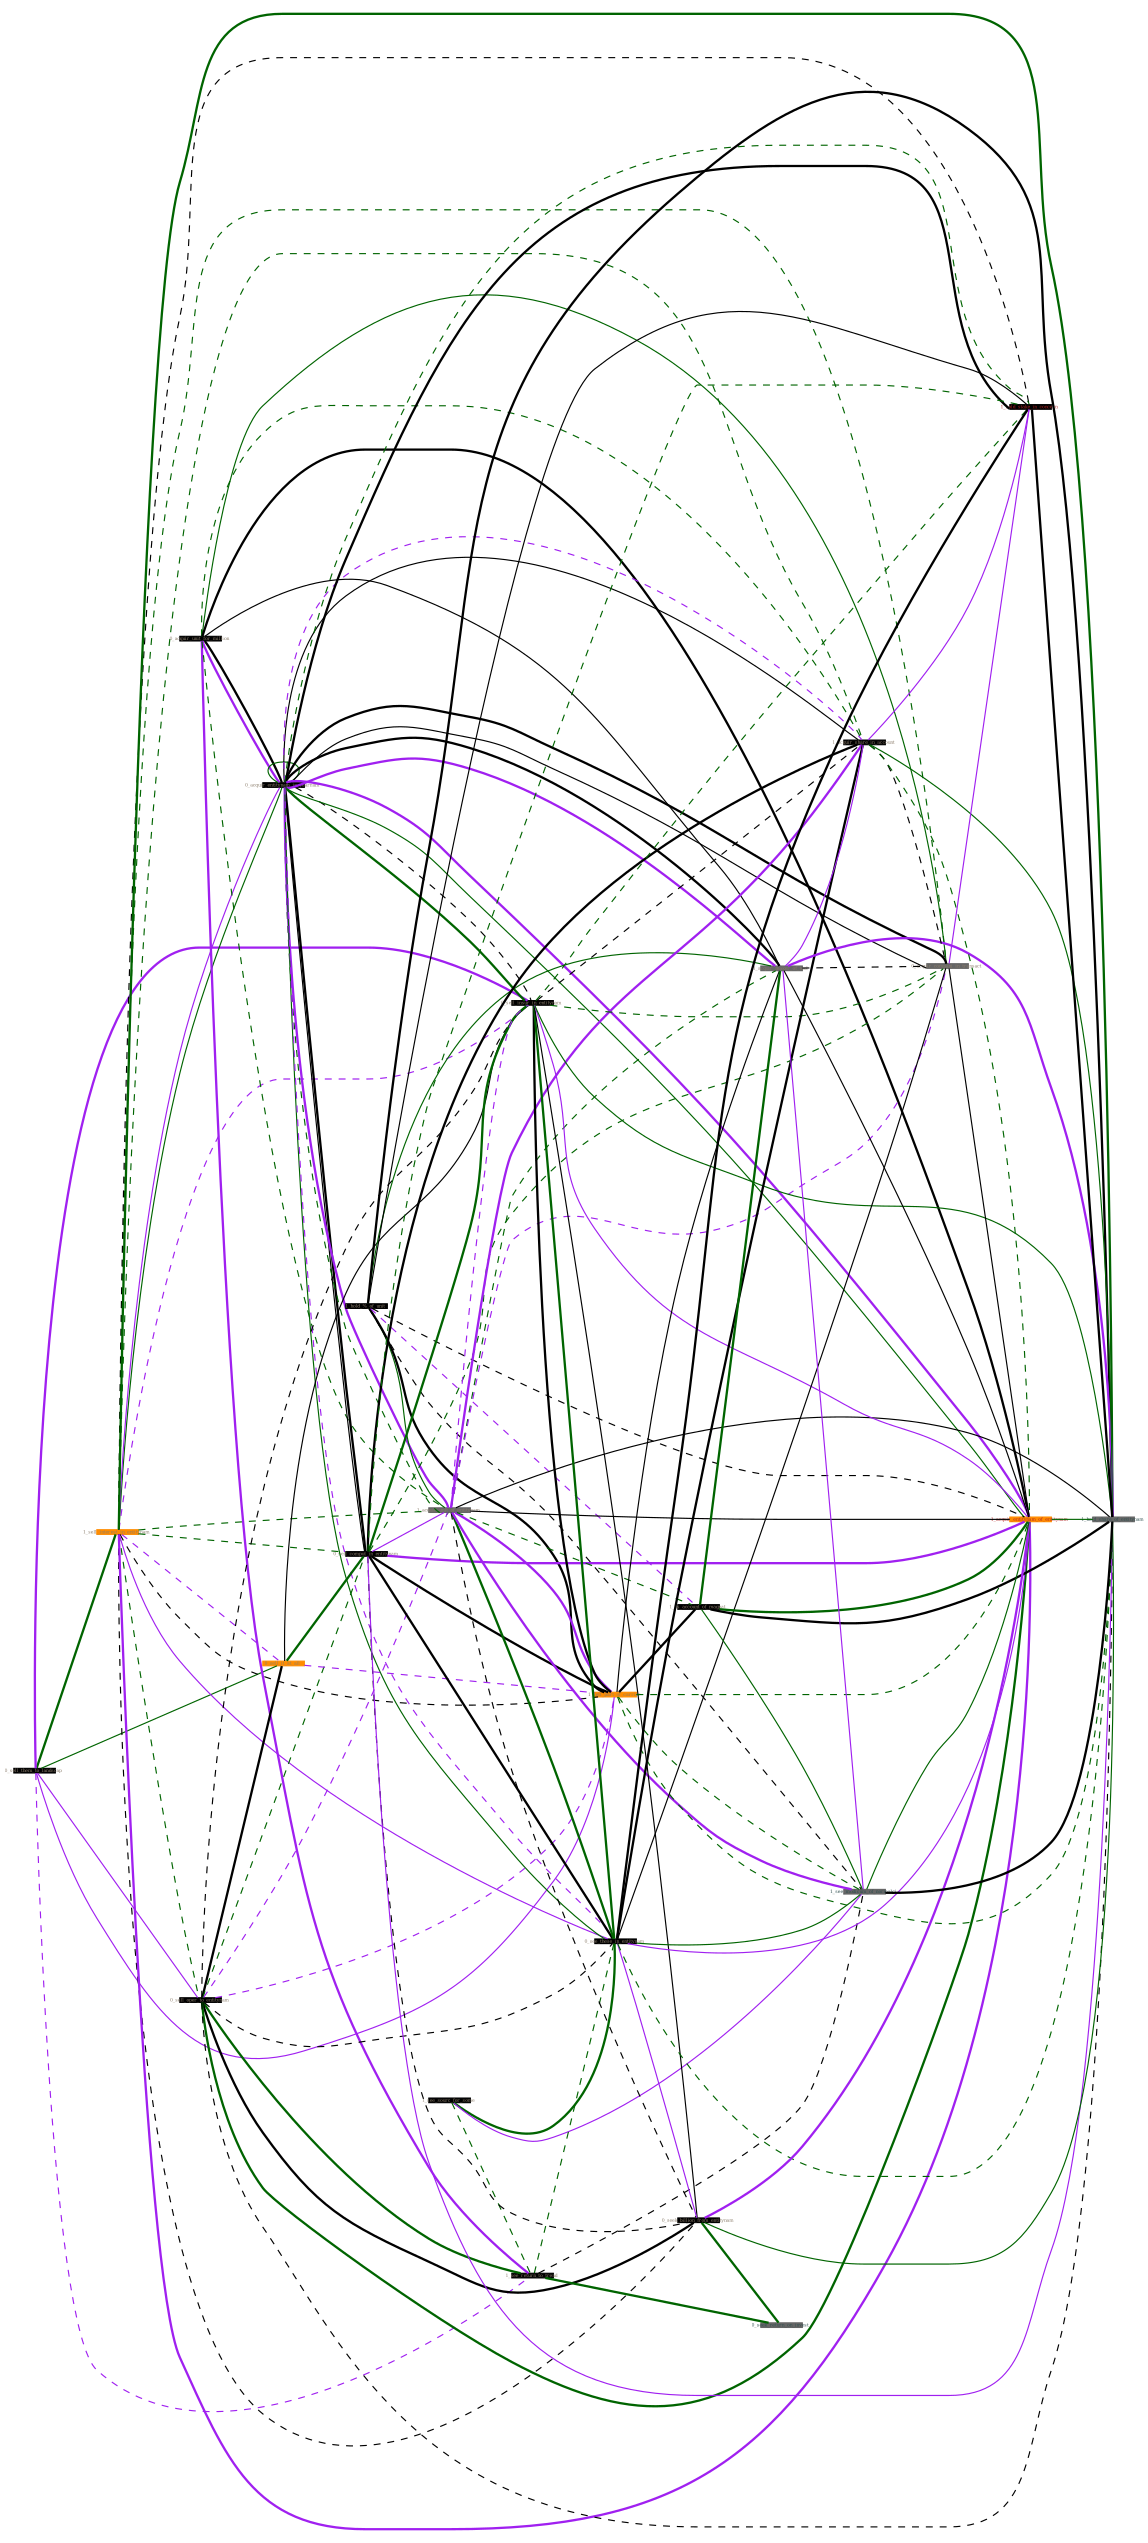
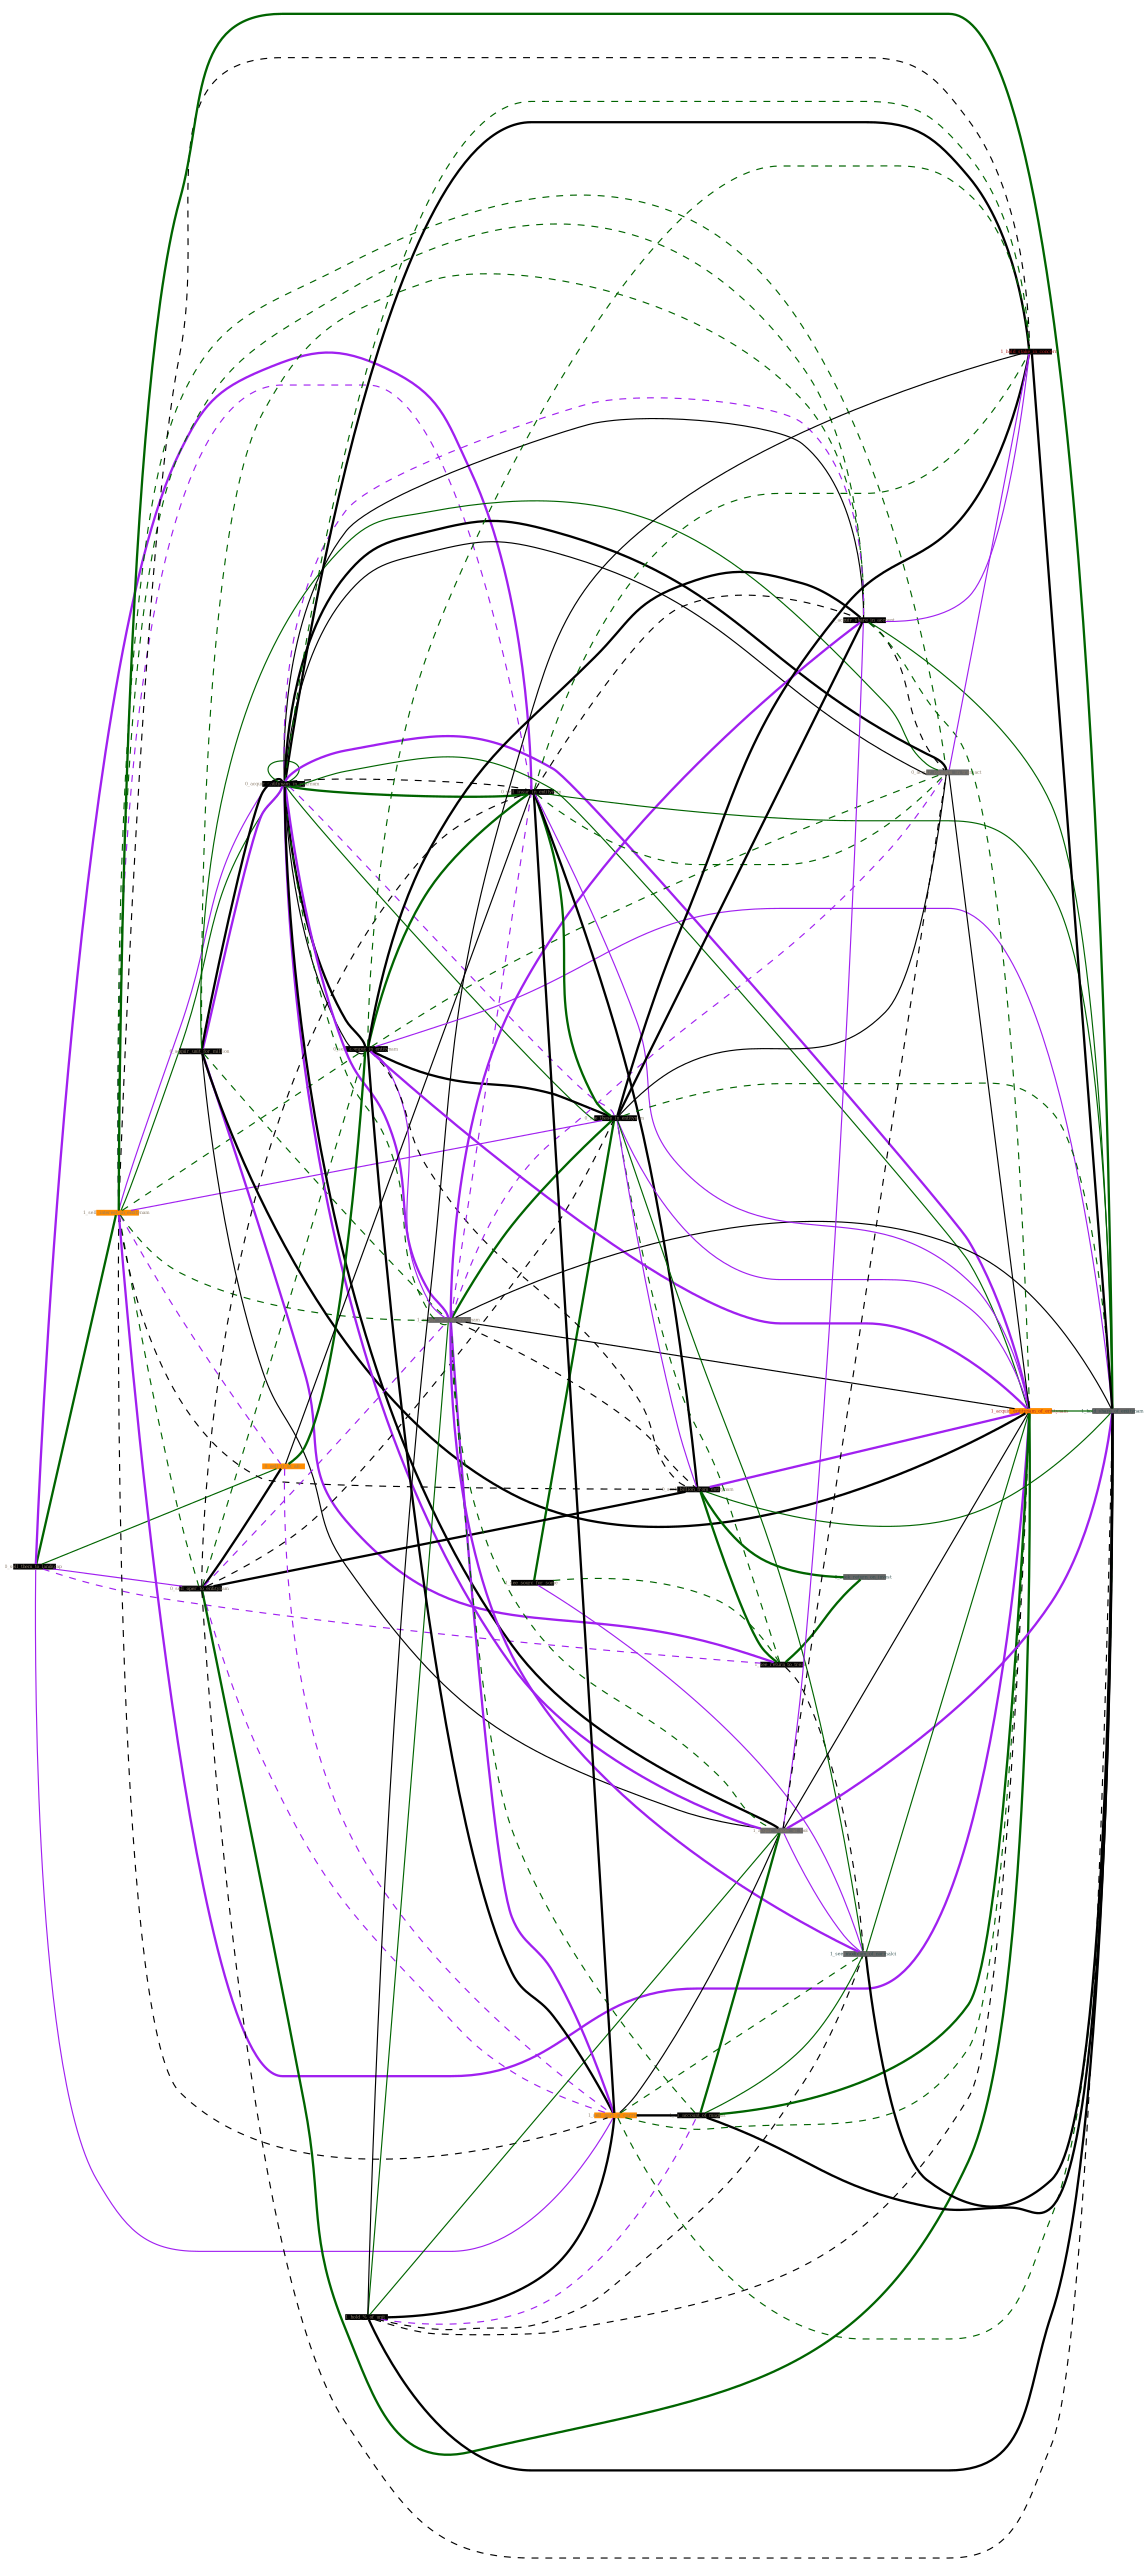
edge "0_sell_insur_in_entitynam" -- "0_seek_billion_from_entitynam": style solid -> bold
edge "0_sell_oper_to_entitynam" -- "1_see_return_to_trend": now "0_seek_billion_from_entitynam" -- "1_see_return_to_trend"
